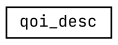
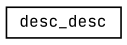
node "qoi_desc": label "qoi_desc" -> "desc_desc"
